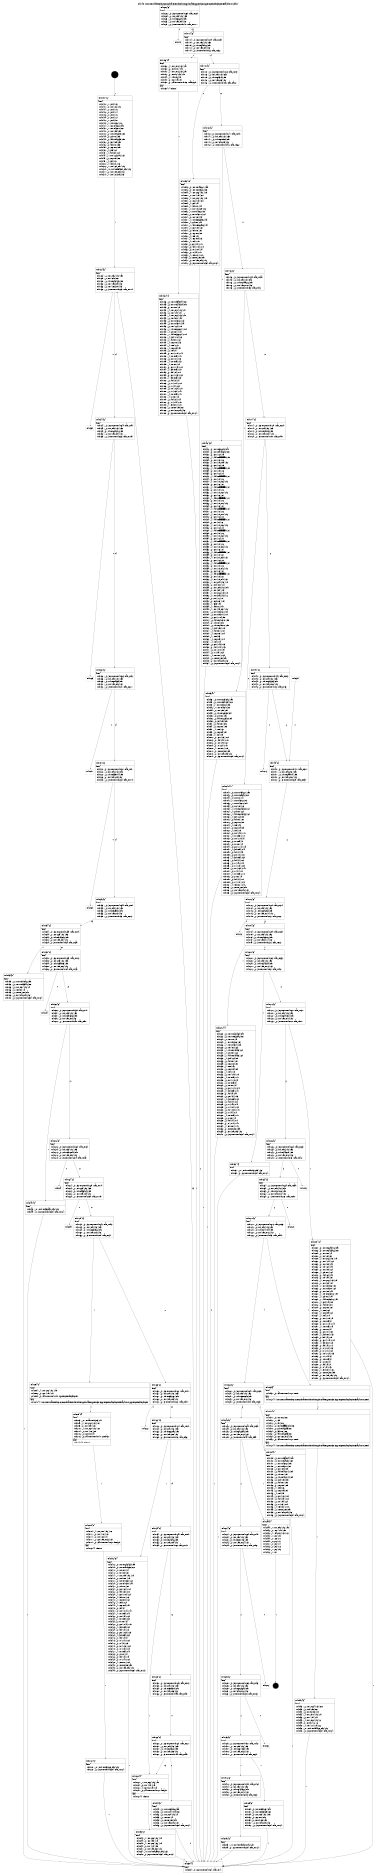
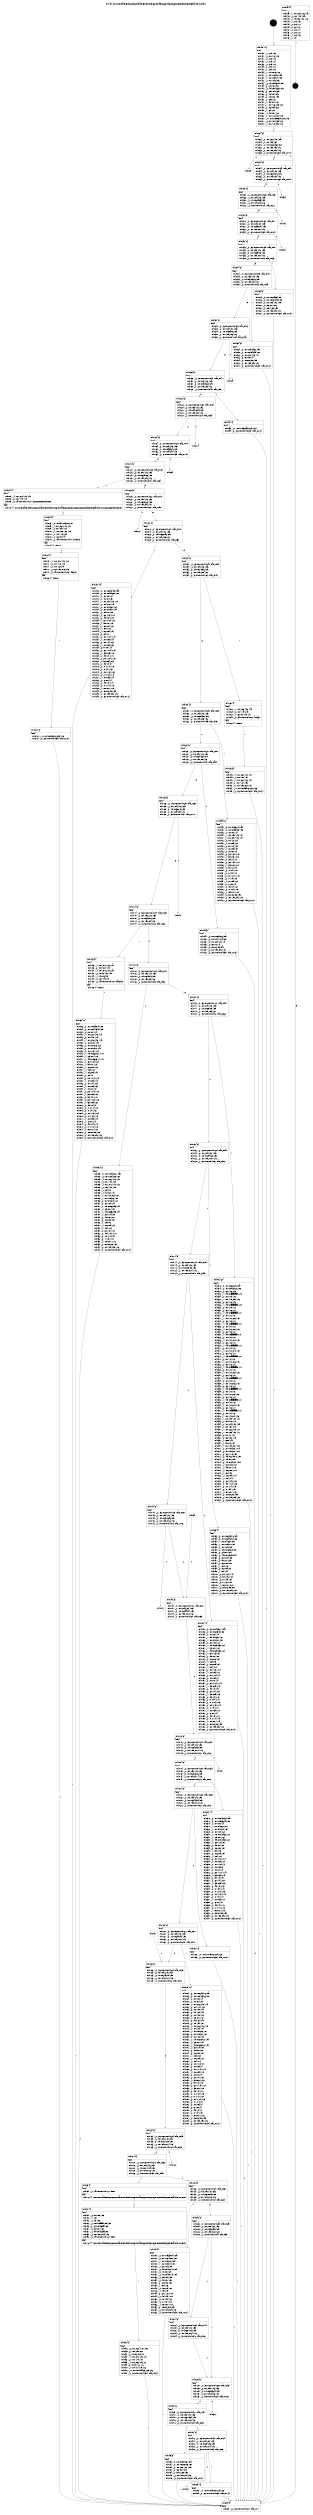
node "0x401cb3 [30]": added
node "0x4019ae [106]": added
edge "0x401838 [28]" -> "0x4021f8": reversed
edge "0x4018a8 [28]" -> "0x4024af [24]": now "0x4018a8 [28]" -> "0x4018e0 [28]"
node "0x402276": removed
edge "0x4016cc [28]" -> "0x401c82 [19]": now "0x4016cc [28]" -> "0x4016e8 [28]"
node "0x401934": added
